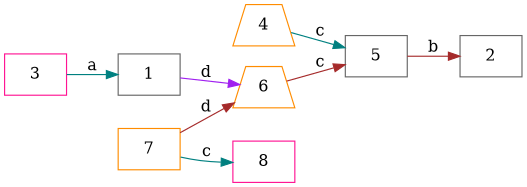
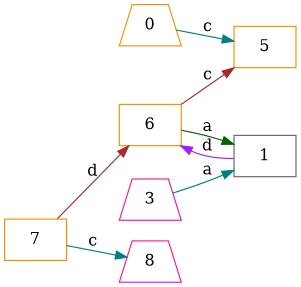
node "4": label "4" -> "0"
node "5": color gray40 -> darkorange
node "2": removed
node "3": shape box -> trapezium
node "6": shape trapezium -> box
edge "6" -> "1": added, label "a"
node "8": shape box -> trapezium
